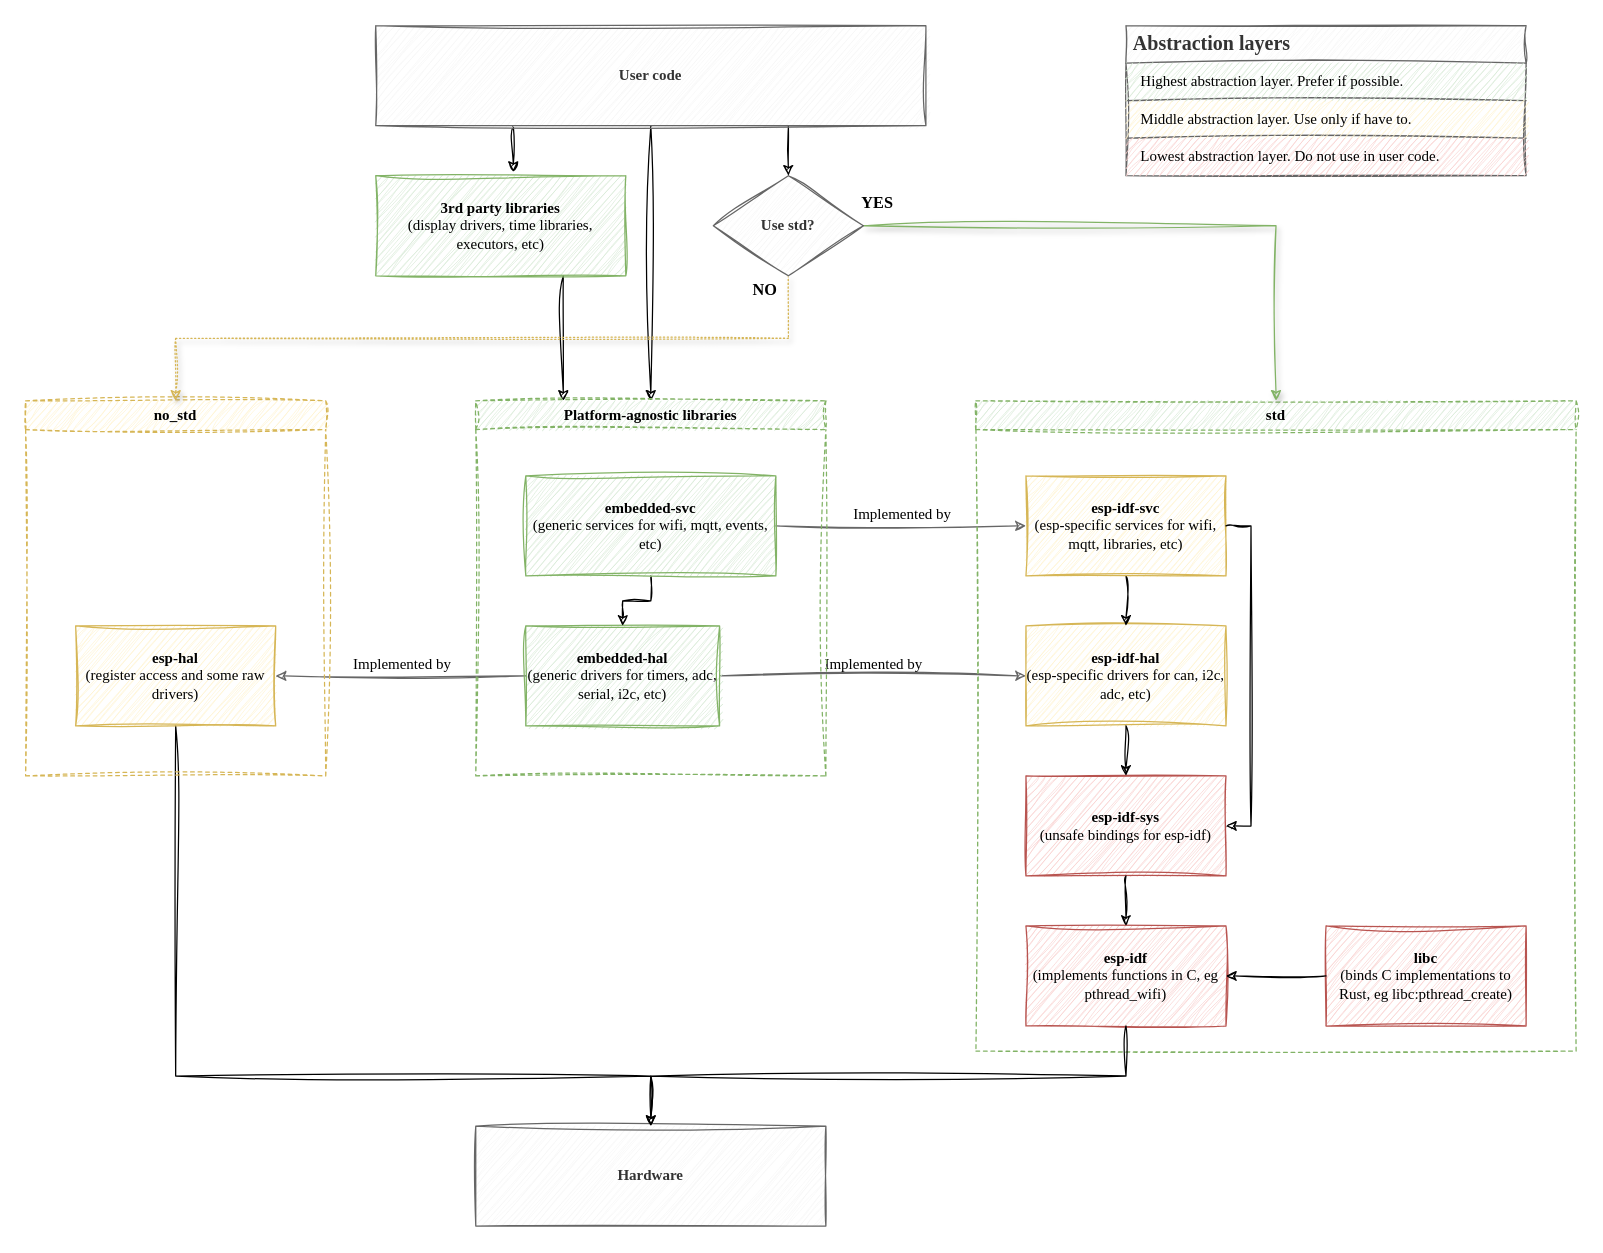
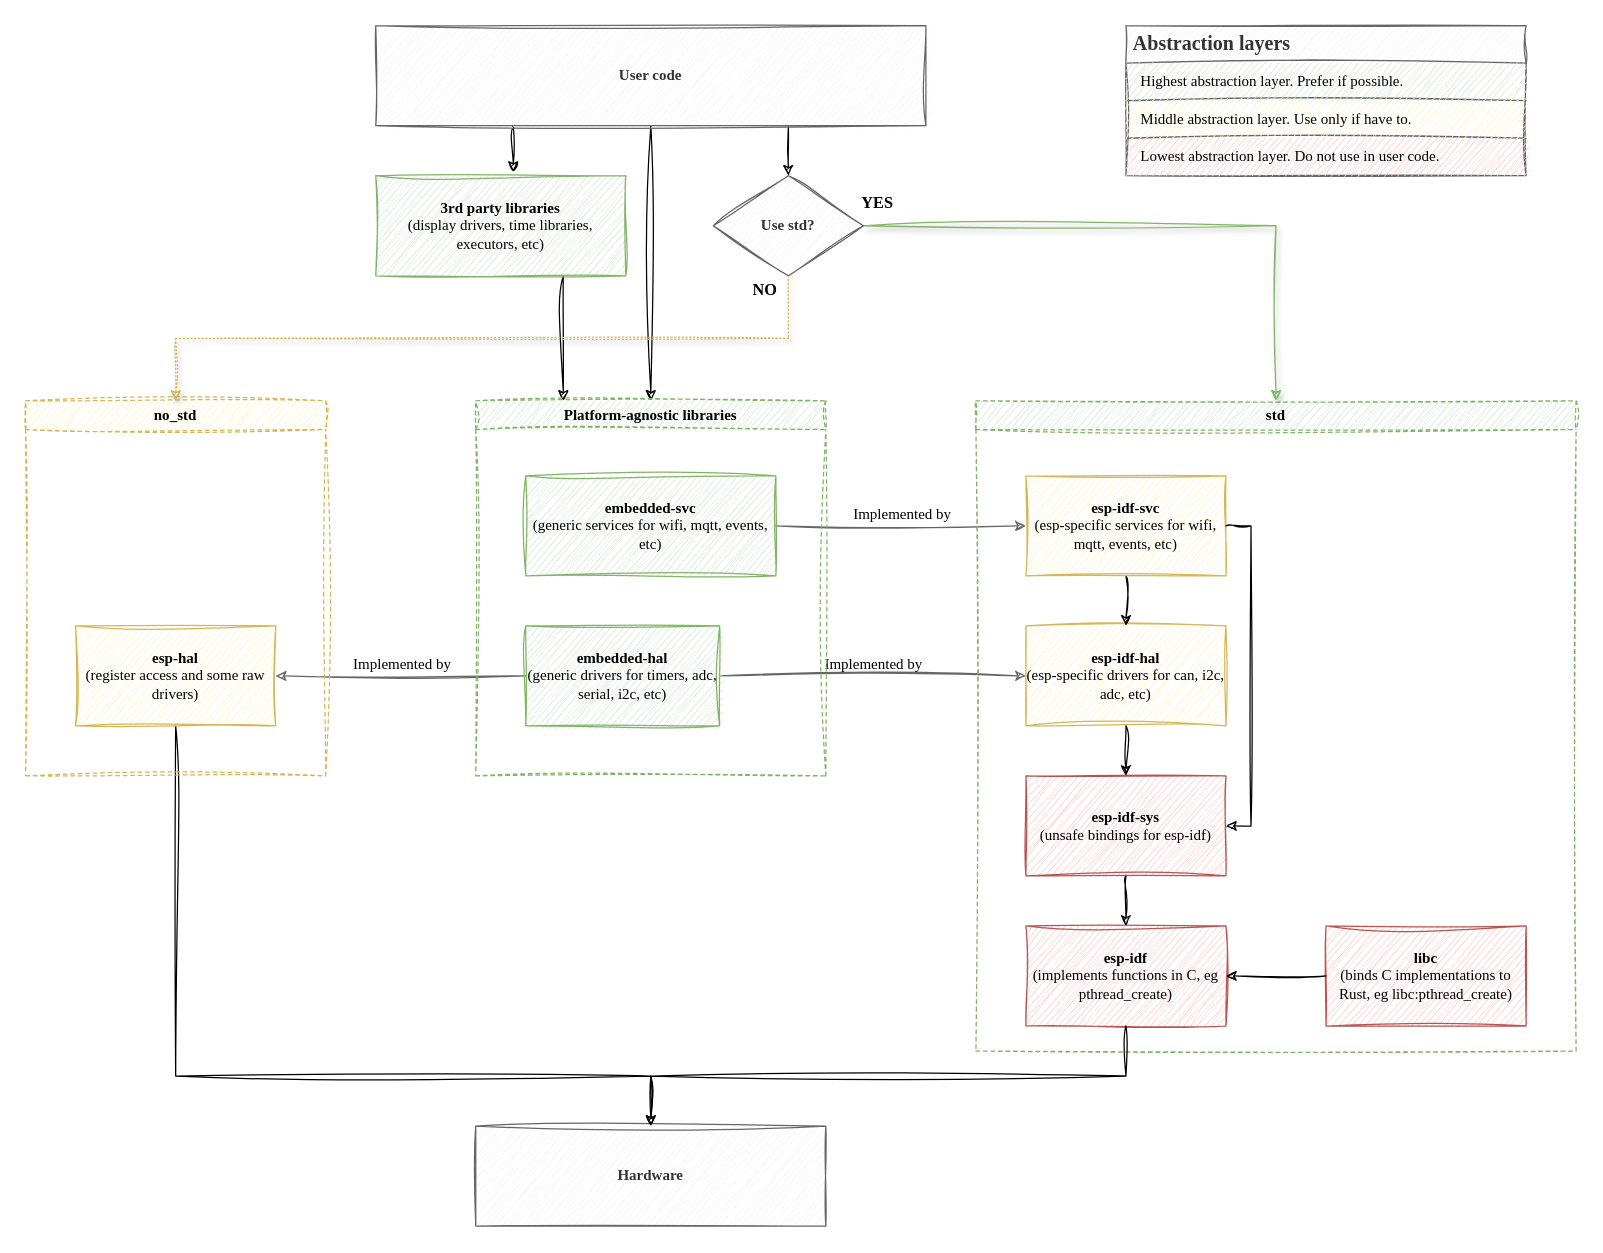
node "esp-idf-svc (esp-specific services for wifi, mqtt, libraries, etc)": label "esp-idf-svc (esp-specific services for wifi, mqtt, libraries, etc)" -> "esp-idf-svc (esp-specific services for wifi, mqtt, events, etc)"
edge "embedded-svc (generic services for wifi, mqtt, events, etc)" -> "embedded-hal (generic drivers for timers, adc, serial, i2c, etc)": removed
node "esp-idf (implements functions in C, eg pthread_wifi)": label "esp-idf (implements functions in C, eg pthread_wifi)" -> "esp-idf (implements functions in C, eg pthread_create)"
